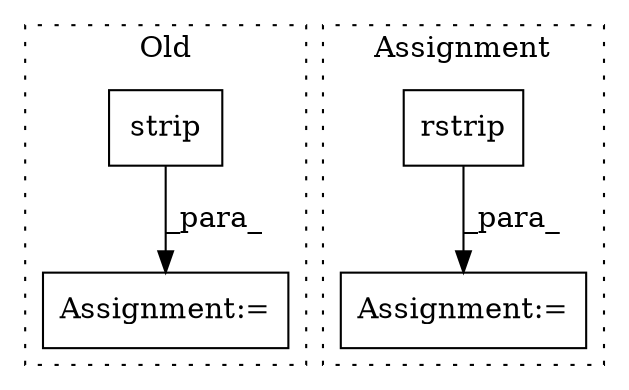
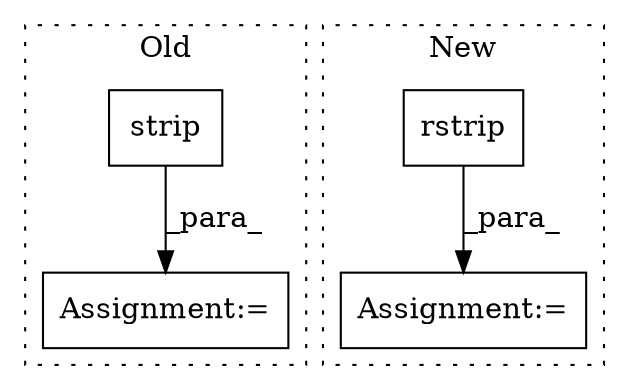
cluster "Assignment": label "Assignment" -> "New"
